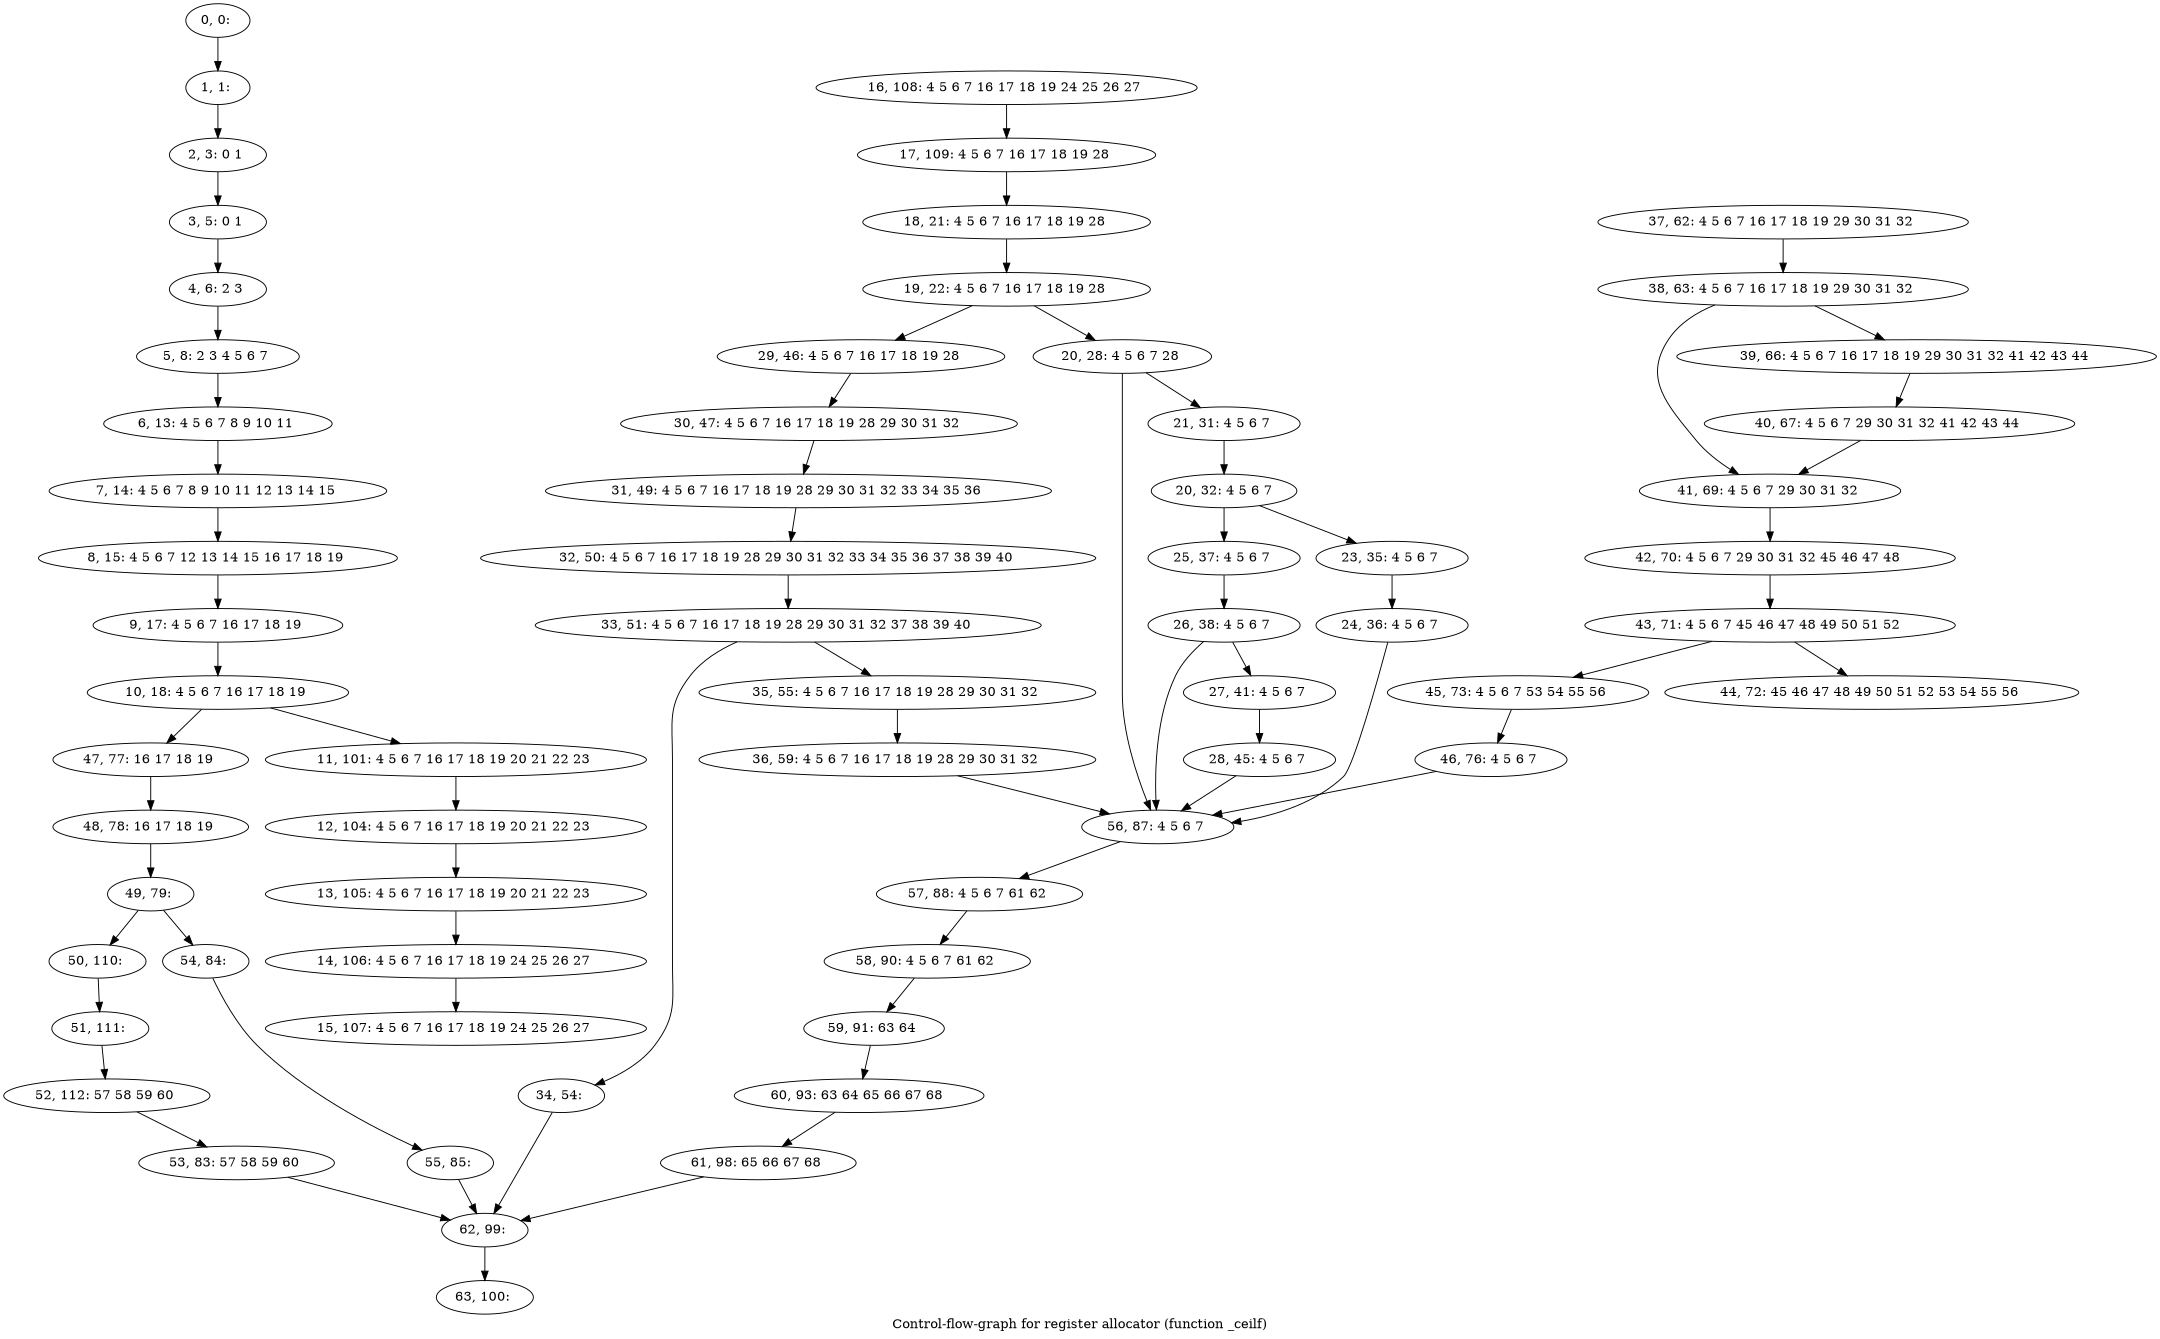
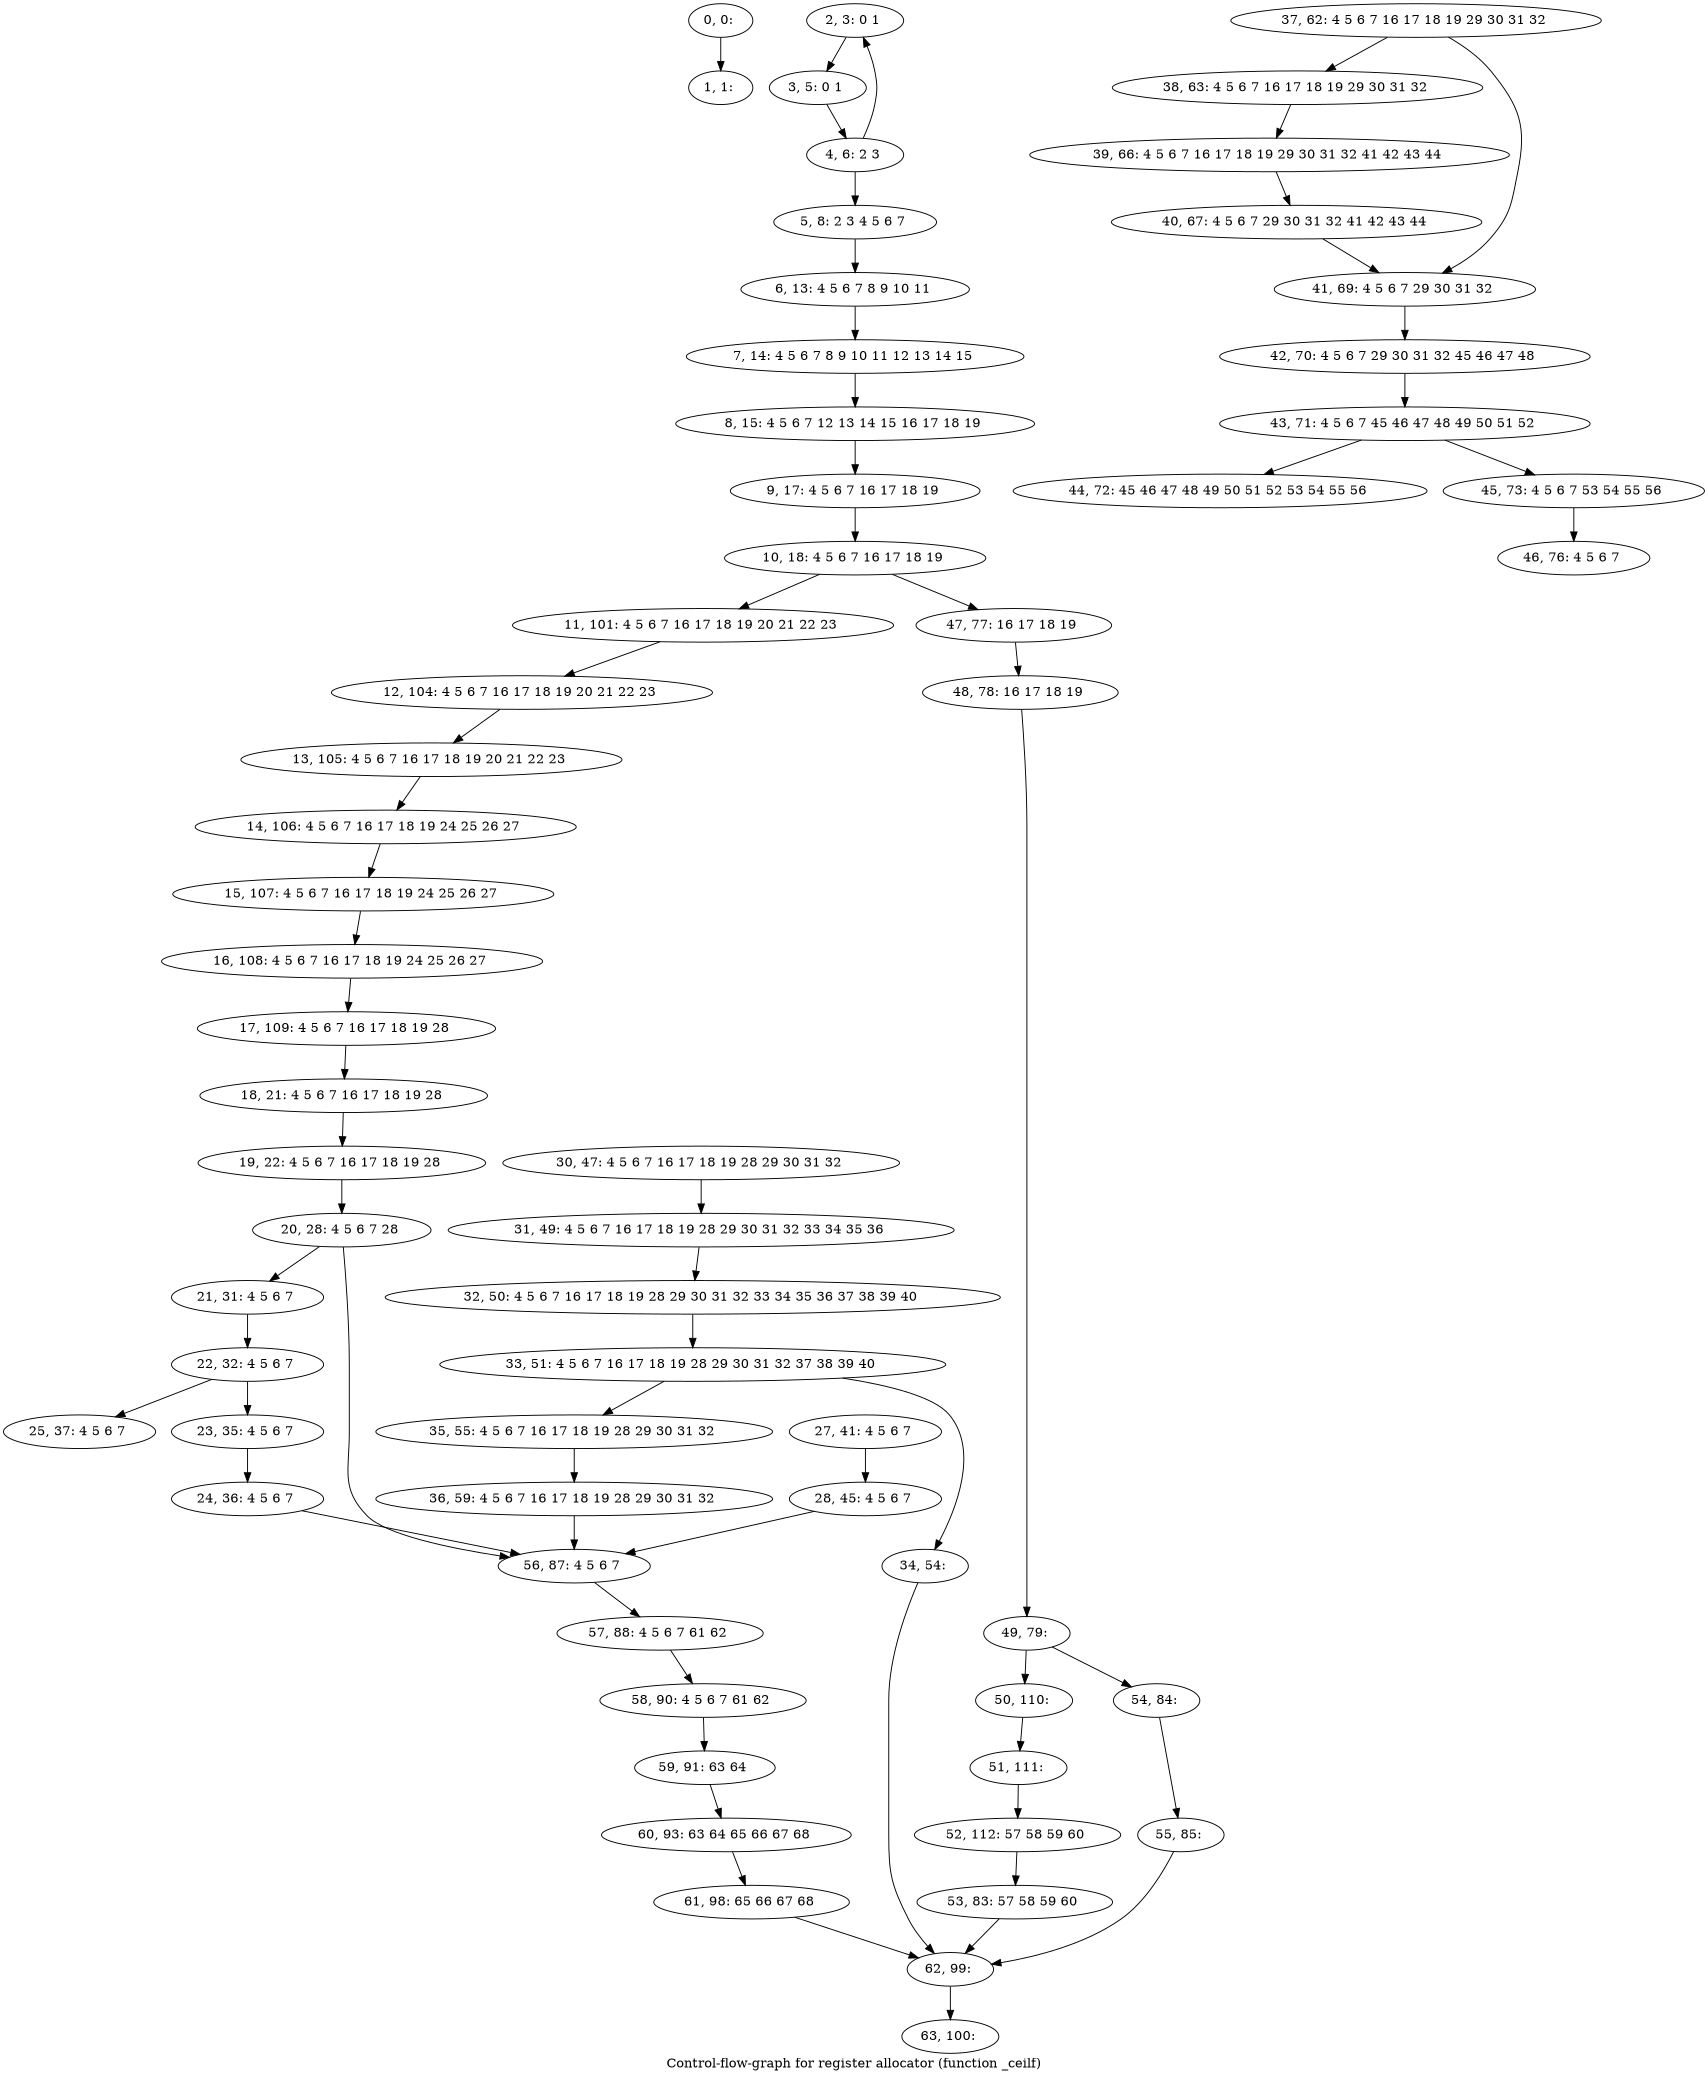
edge "1, 1:" -> "2, 3: 0 1": now "4, 6: 2 3" -> "2, 3: 0 1"
node "29, 46: 4 5 6 7 16 17 18 19 28": removed
edge "38, 63: 4 5 6 7 16 17 18 19 29 30 31 32" -> "41, 69: 4 5 6 7 29 30 31 32": now "37, 62: 4 5 6 7 16 17 18 19 29 30 31 32" -> "41, 69: 4 5 6 7 29 30 31 32"
node "20, 32: 4 5 6 7": label "20, 32: 4 5 6 7" -> "22, 32: 4 5 6 7"
node "26, 38: 4 5 6 7": removed
edge "46, 76: 4 5 6 7" -> "56, 87: 4 5 6 7": removed
edge "15, 107: 4 5 6 7 16 17 18 19 24 25 26 27" -> "16, 108: 4 5 6 7 16 17 18 19 24 25 26 27": added
